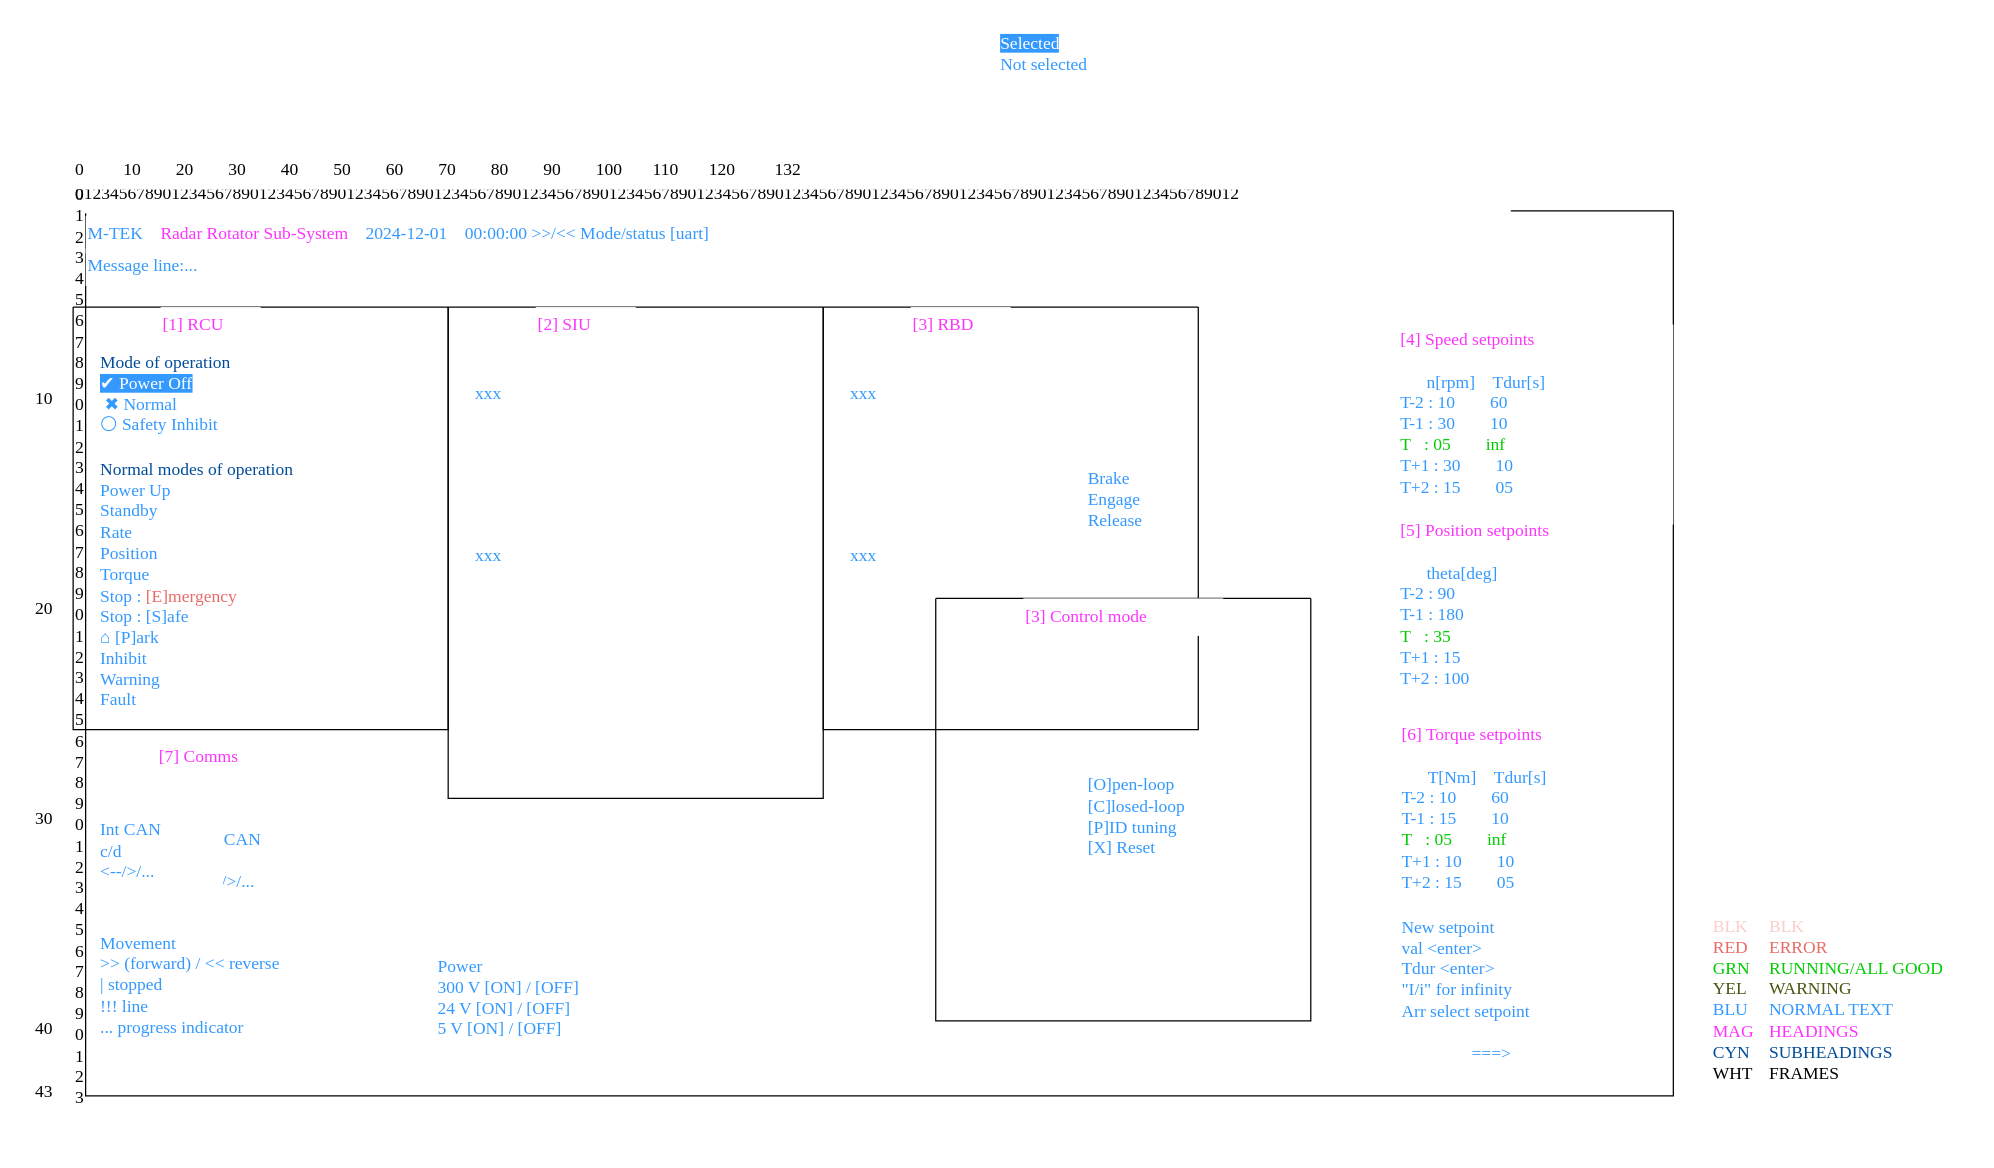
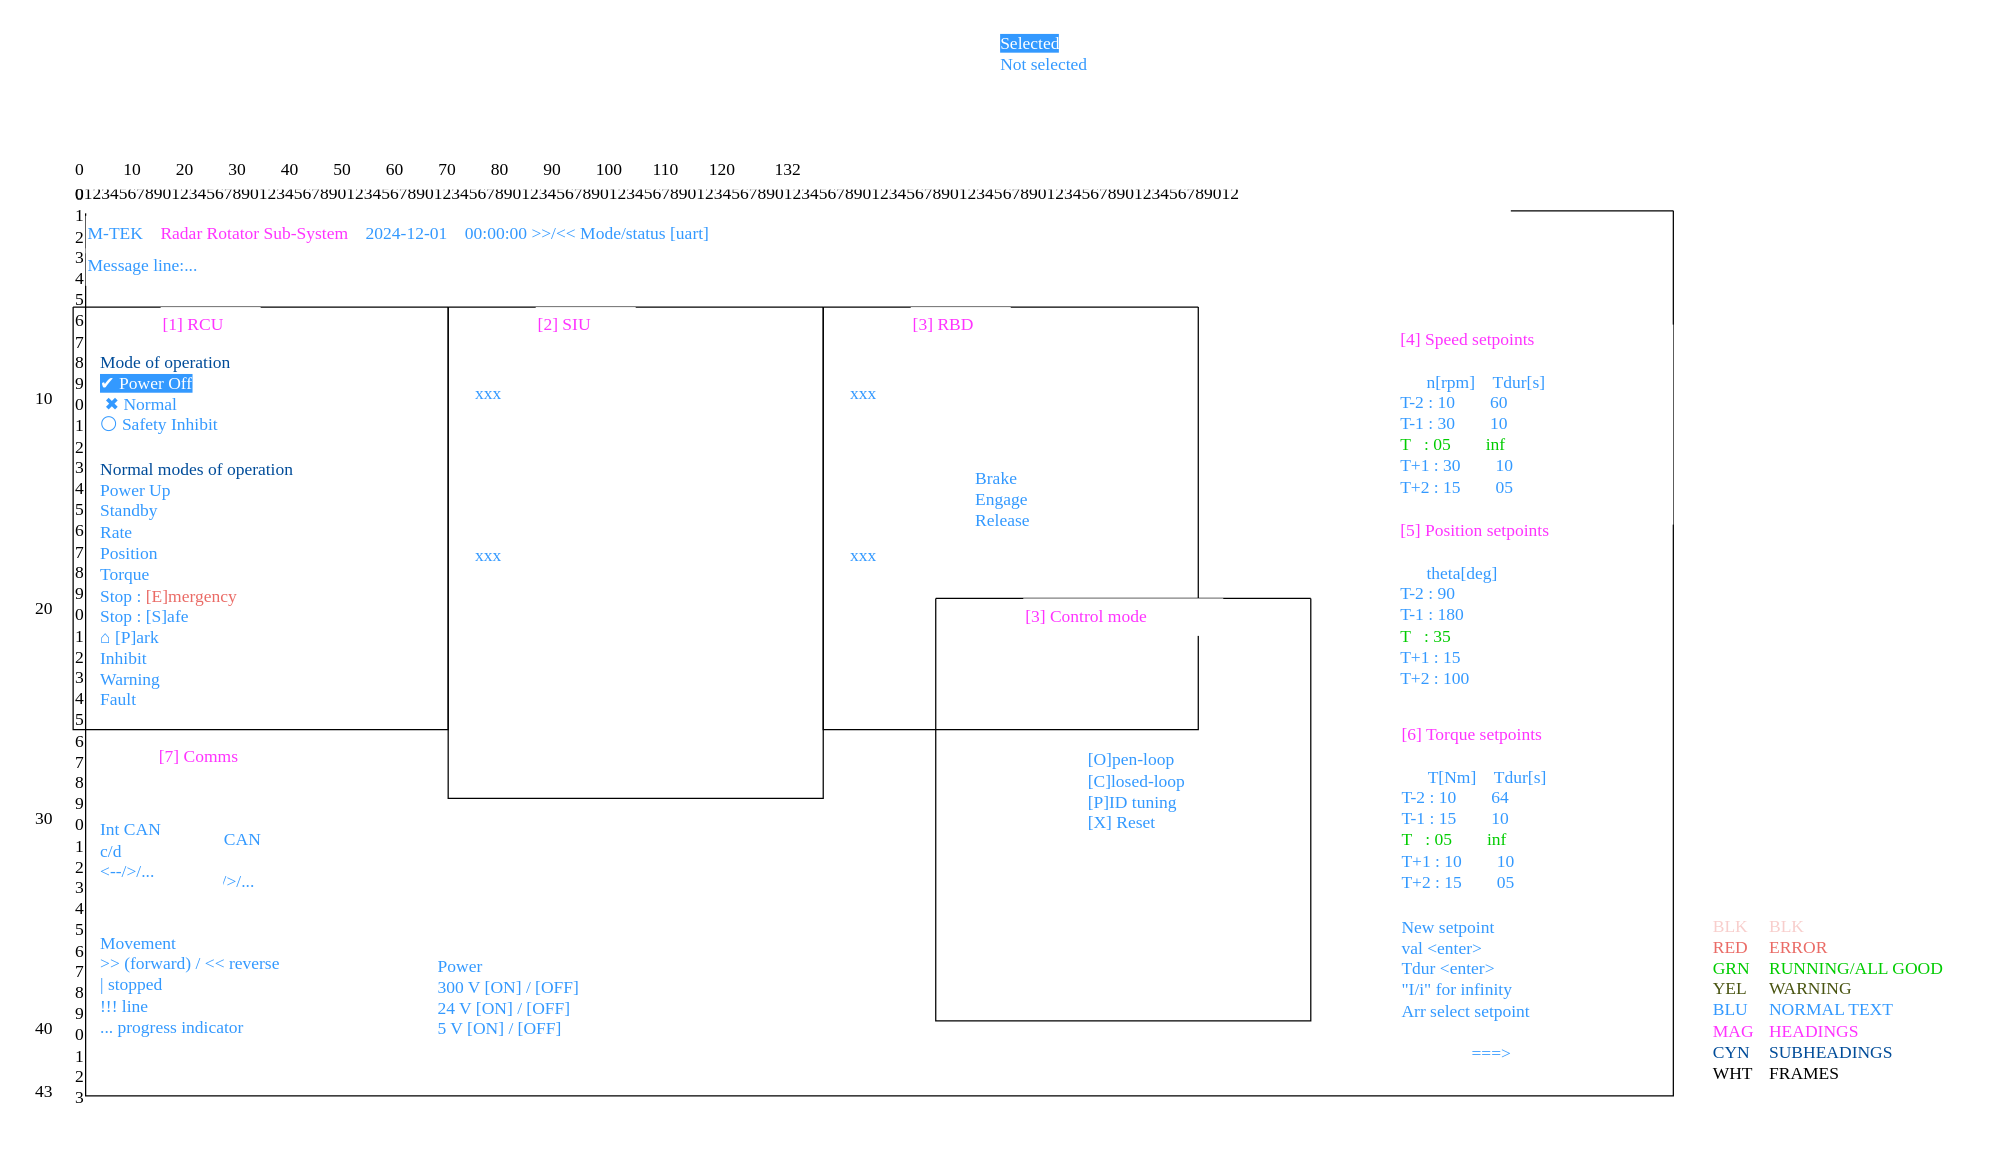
node "Brake Engage Release": moved (1136, 501) -> (1023, 501)
node "[O]pen-loop [C]losed-loop [P]ID tuning [X] Reset": size 163x150 -> 163x100
node "[6] Torque setpoints T[Nm] Tdur[s] T-2 : 10 60 T-1 : 15 10 T : 05 inf T+1 : 10 10 T+2 : 15 05": label "[6] Torque setpoints T[Nm] Tdur[s] T-2 : 10 60 T-1 : 15 10 T : 05 inf T+1 : 10 10 T+2 : 15 05" -> "[6] Torque setpoints T[Nm] Tdur[s] T-2 : 10 64 T-1 : 15 10 T : 05 inf T+1 : 10 10 T+2 : 15 05"
